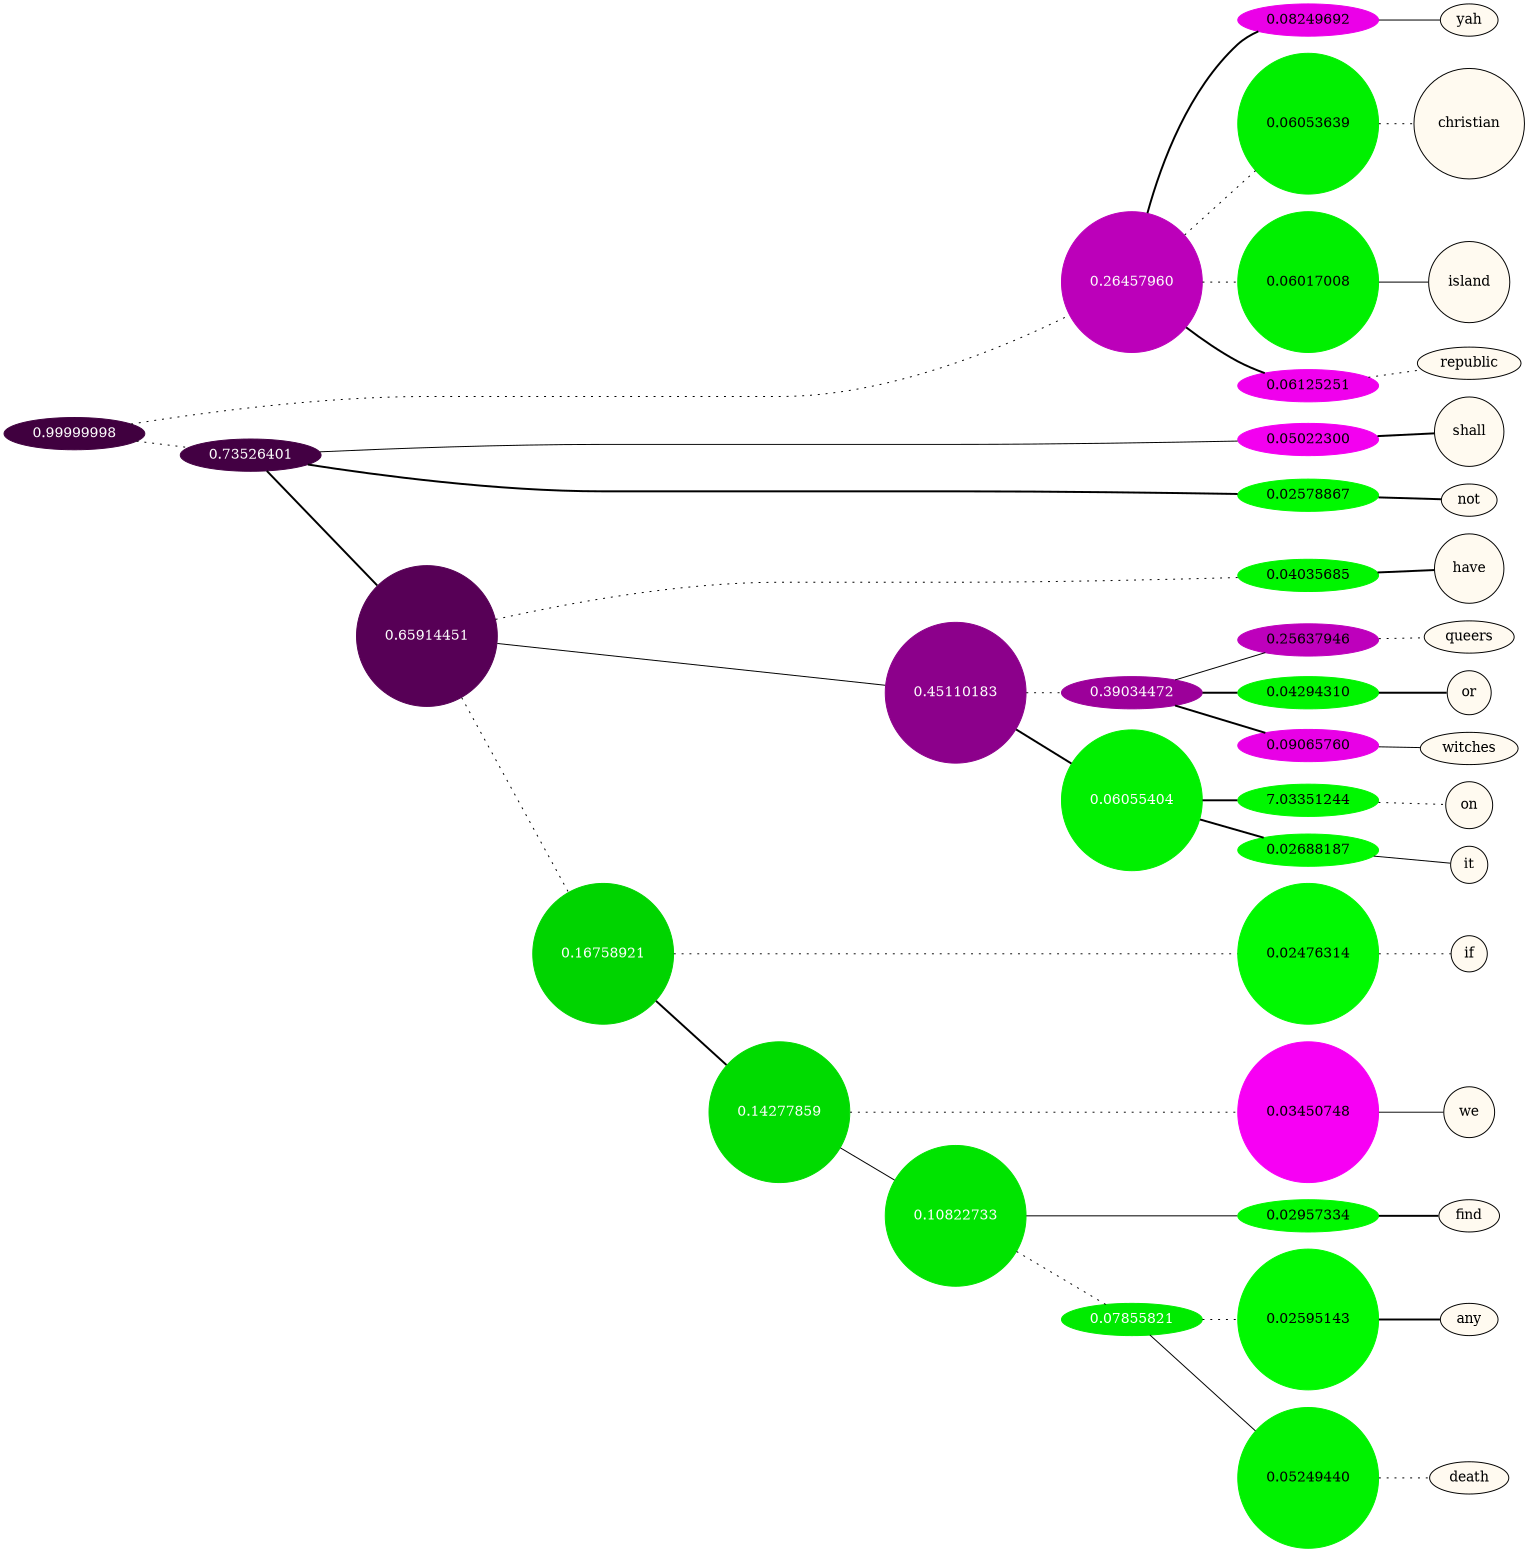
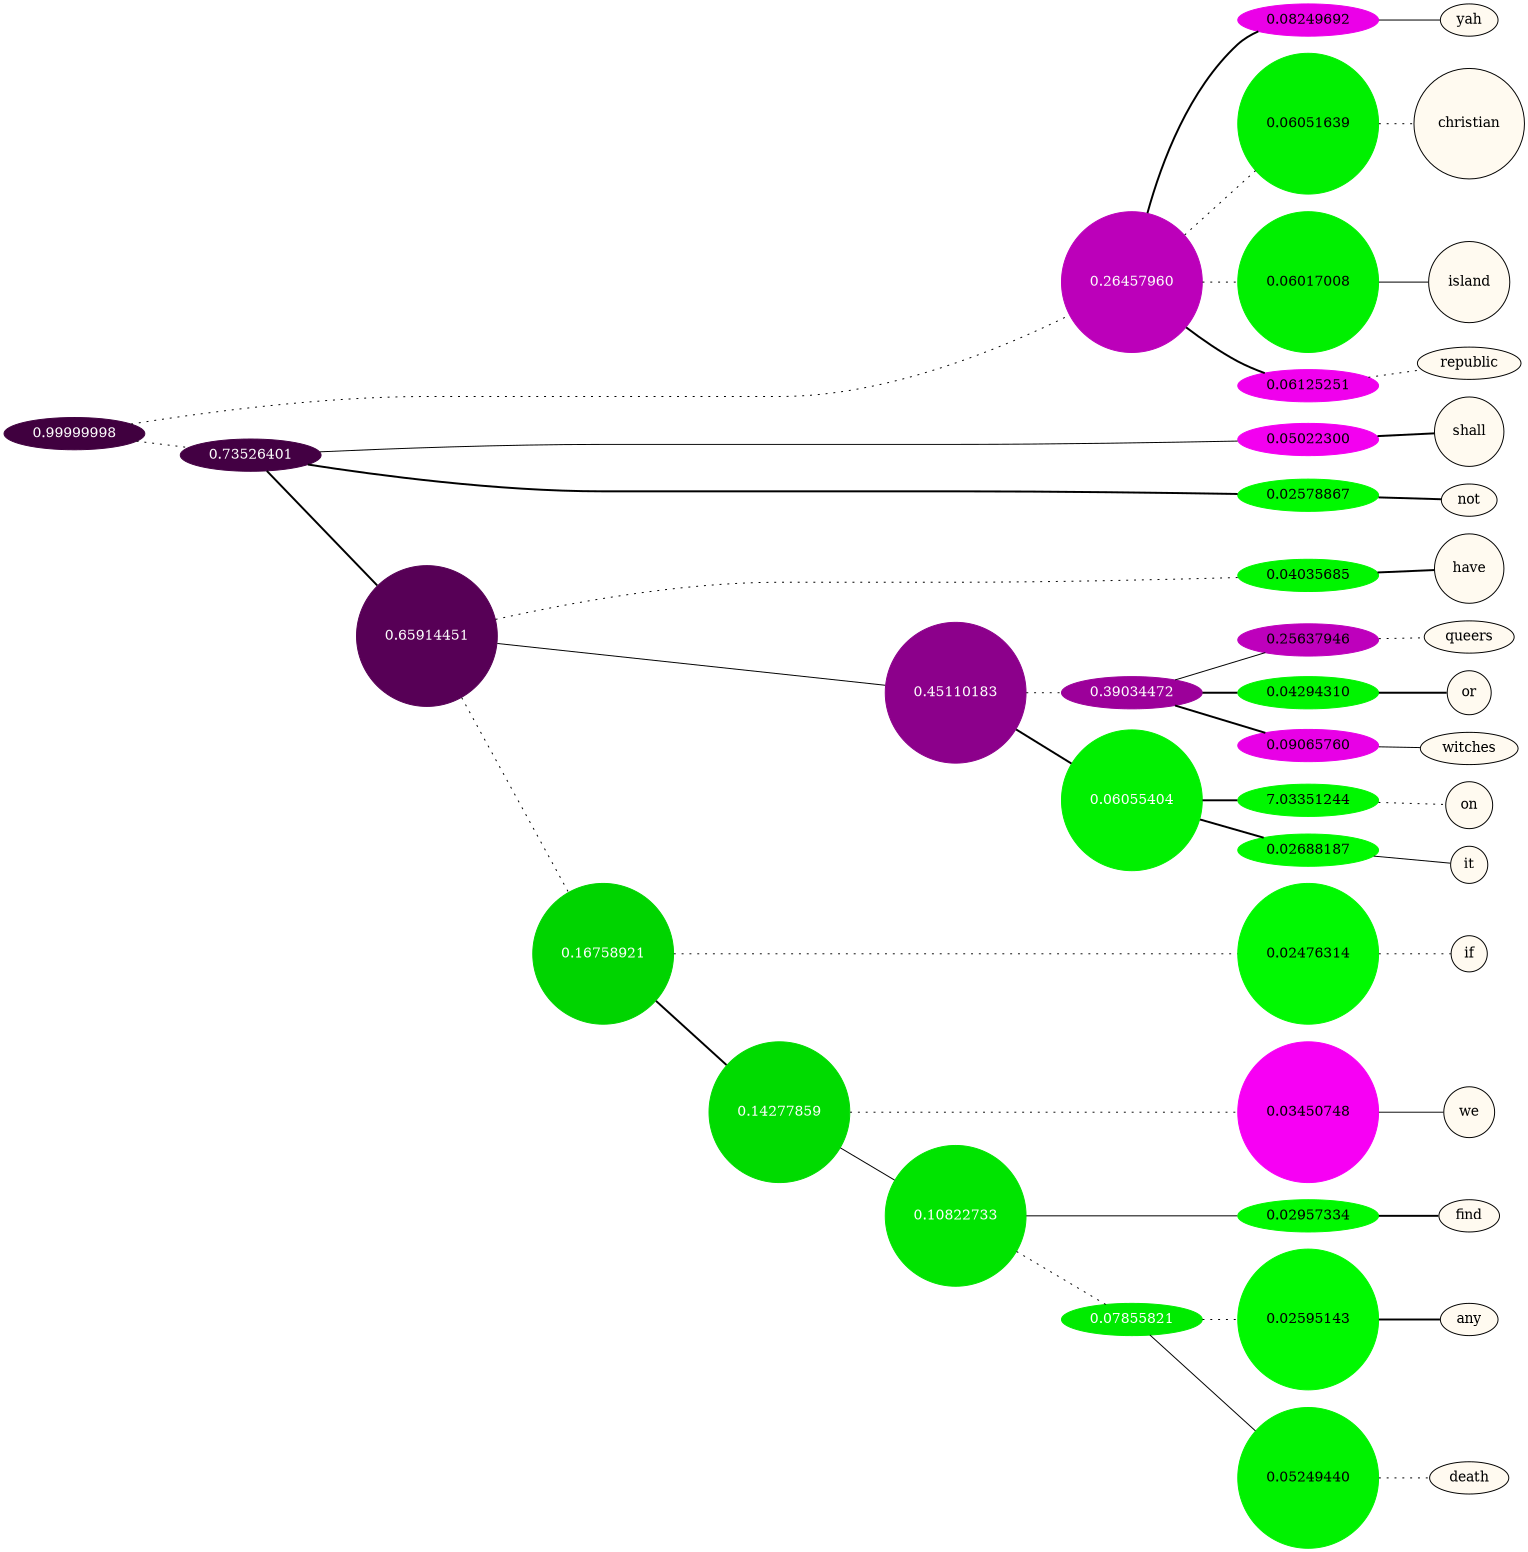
node "0.06053639": label "0.06053639" -> "0.06051639"
